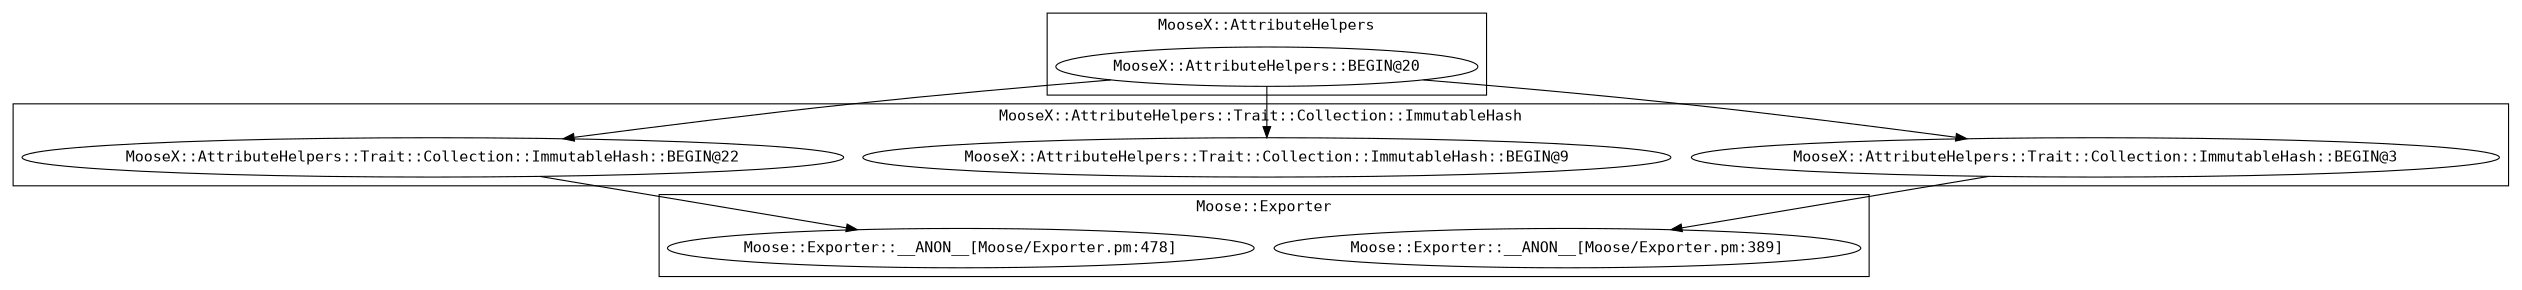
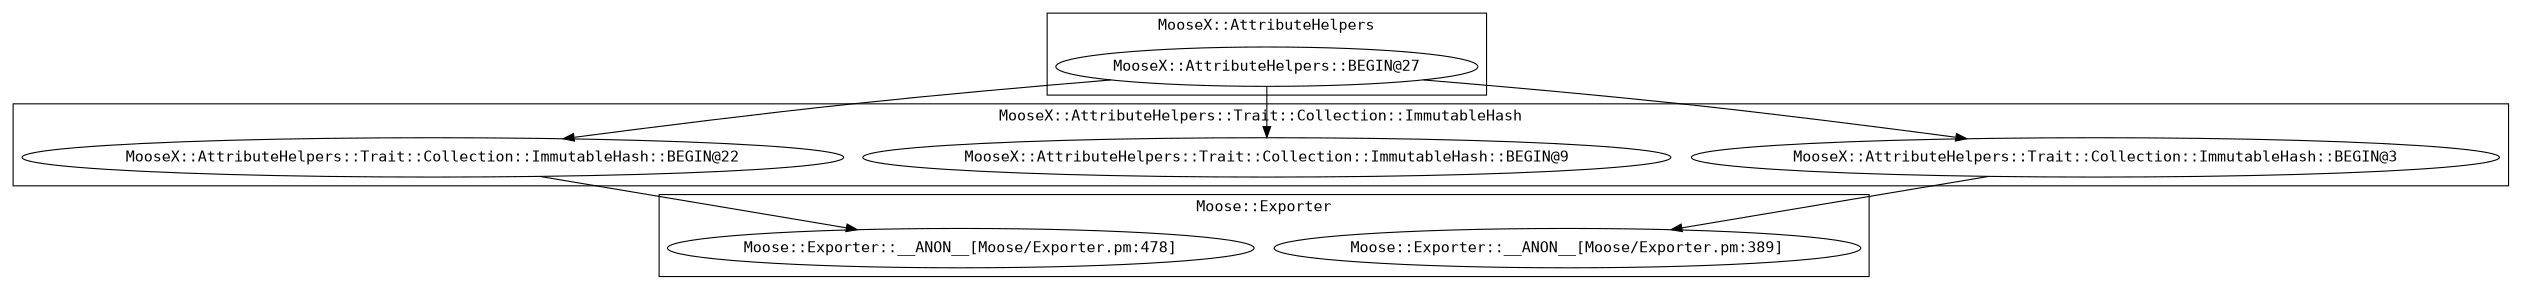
node "MooseX::AttributeHelpers::BEGIN@20": label "MooseX::AttributeHelpers::BEGIN@20" -> "MooseX::AttributeHelpers::BEGIN@27"
